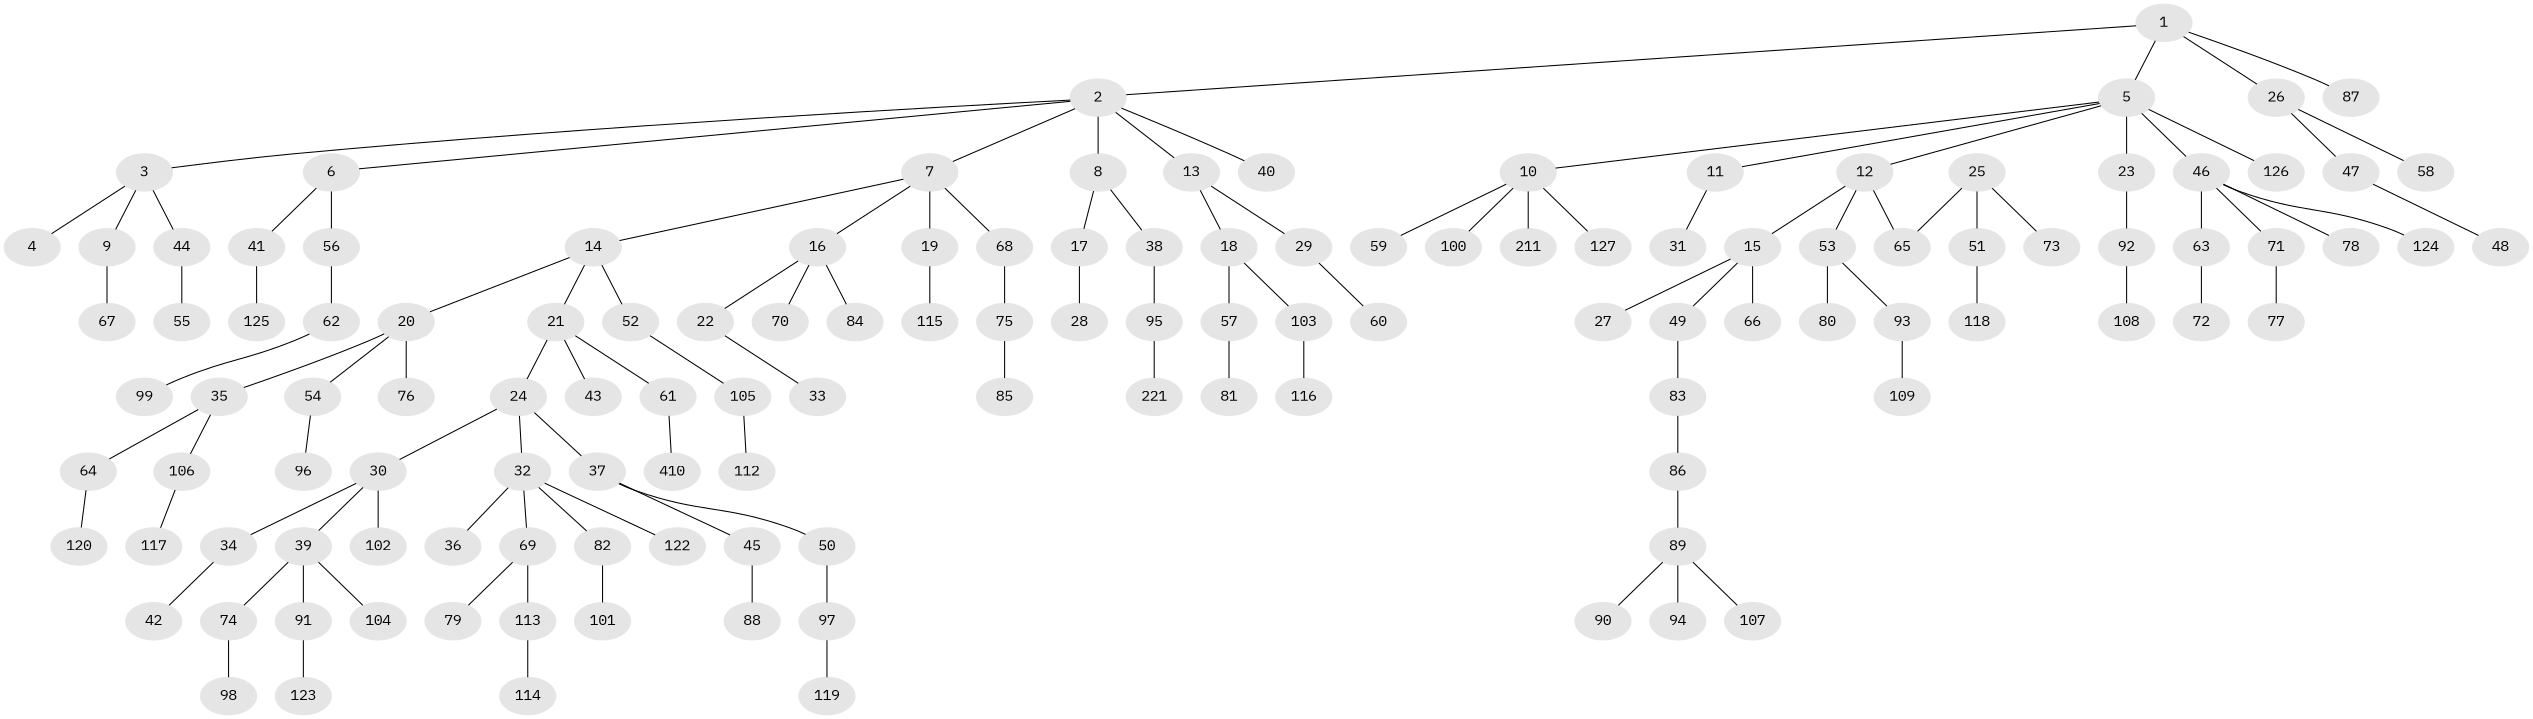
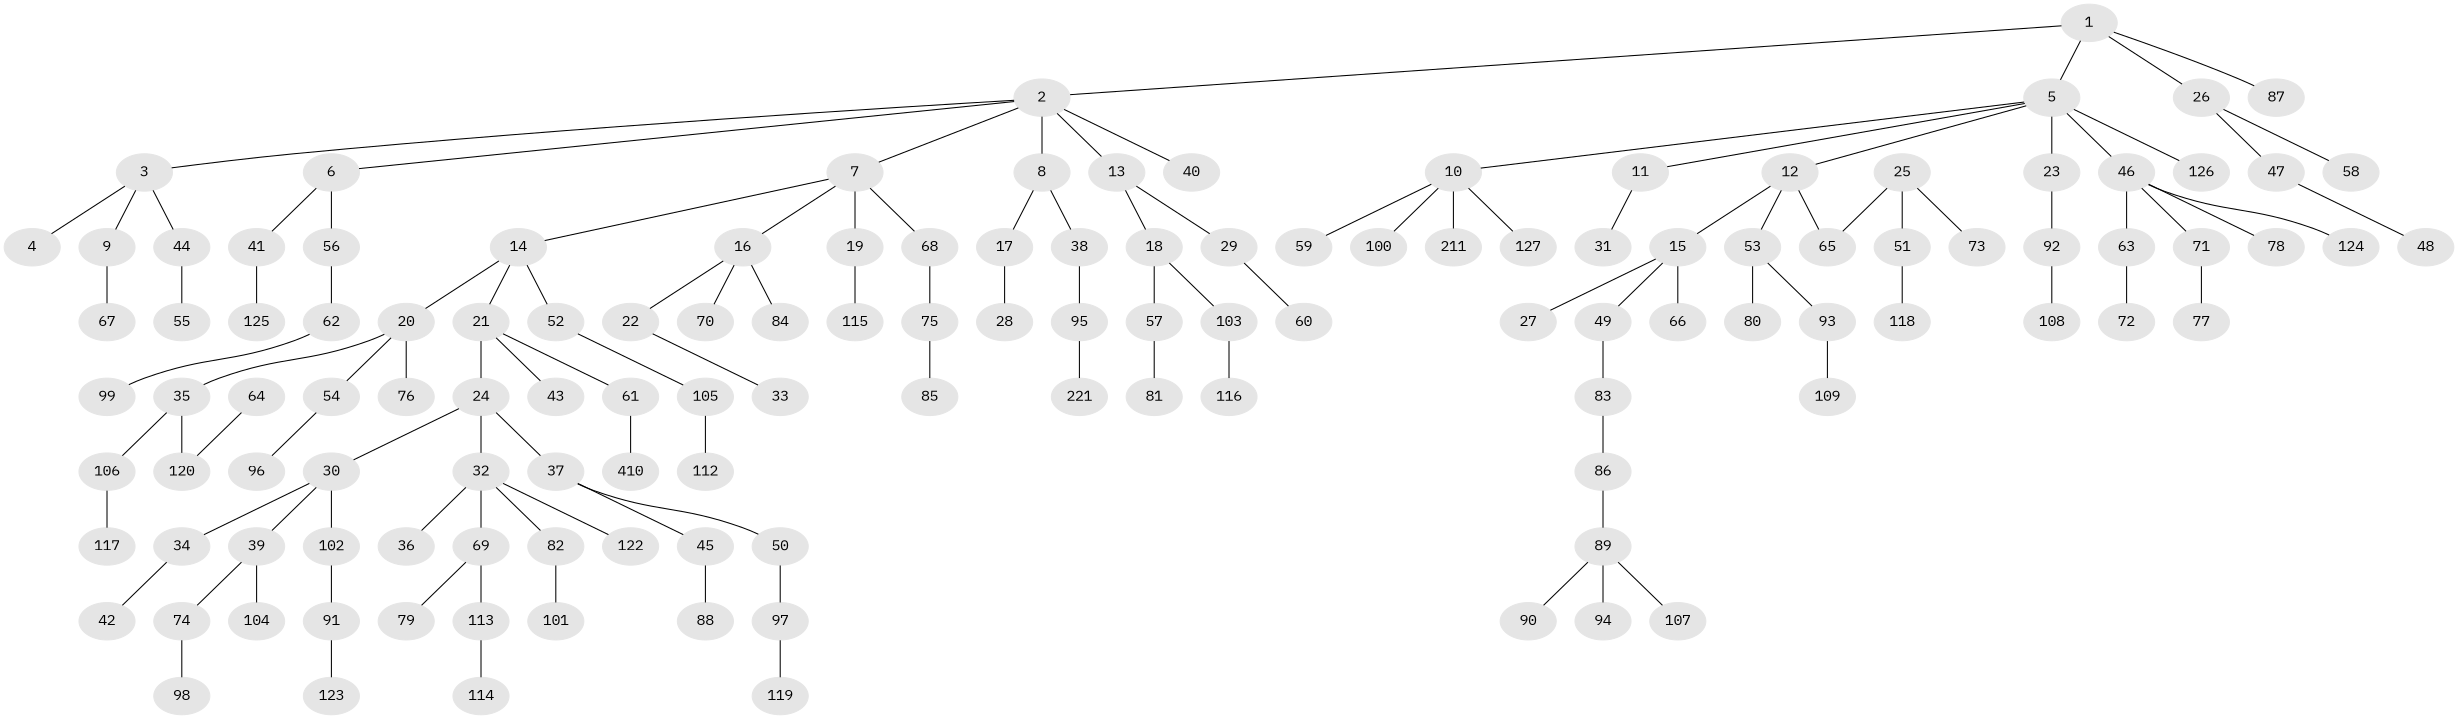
edge "35" -- "64": now "35" -- "120"
edge "39" -- "91": now "102" -- "91"
